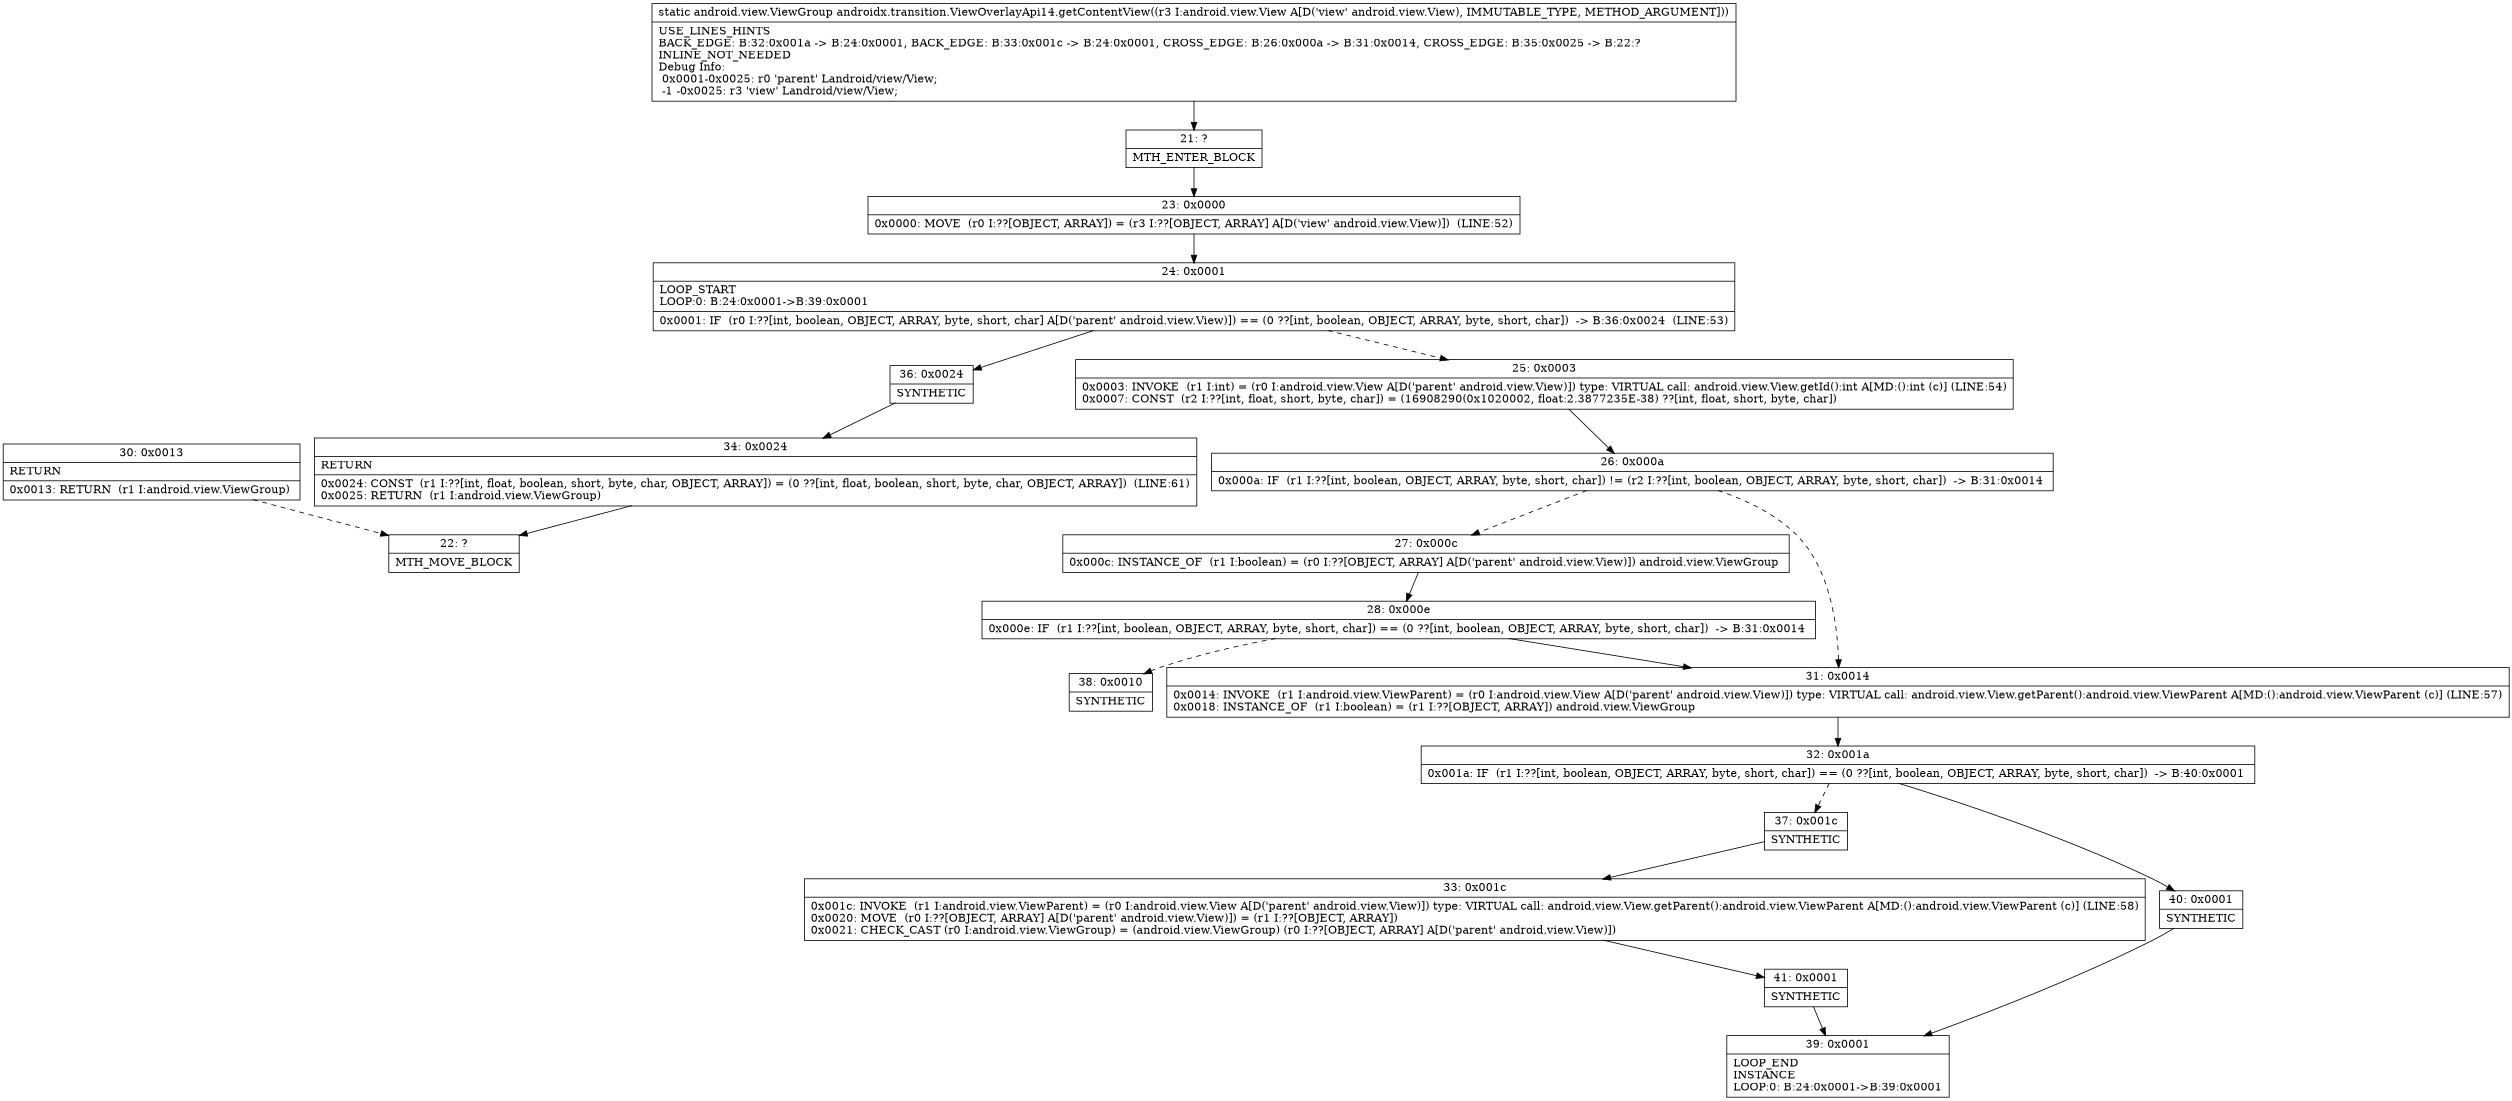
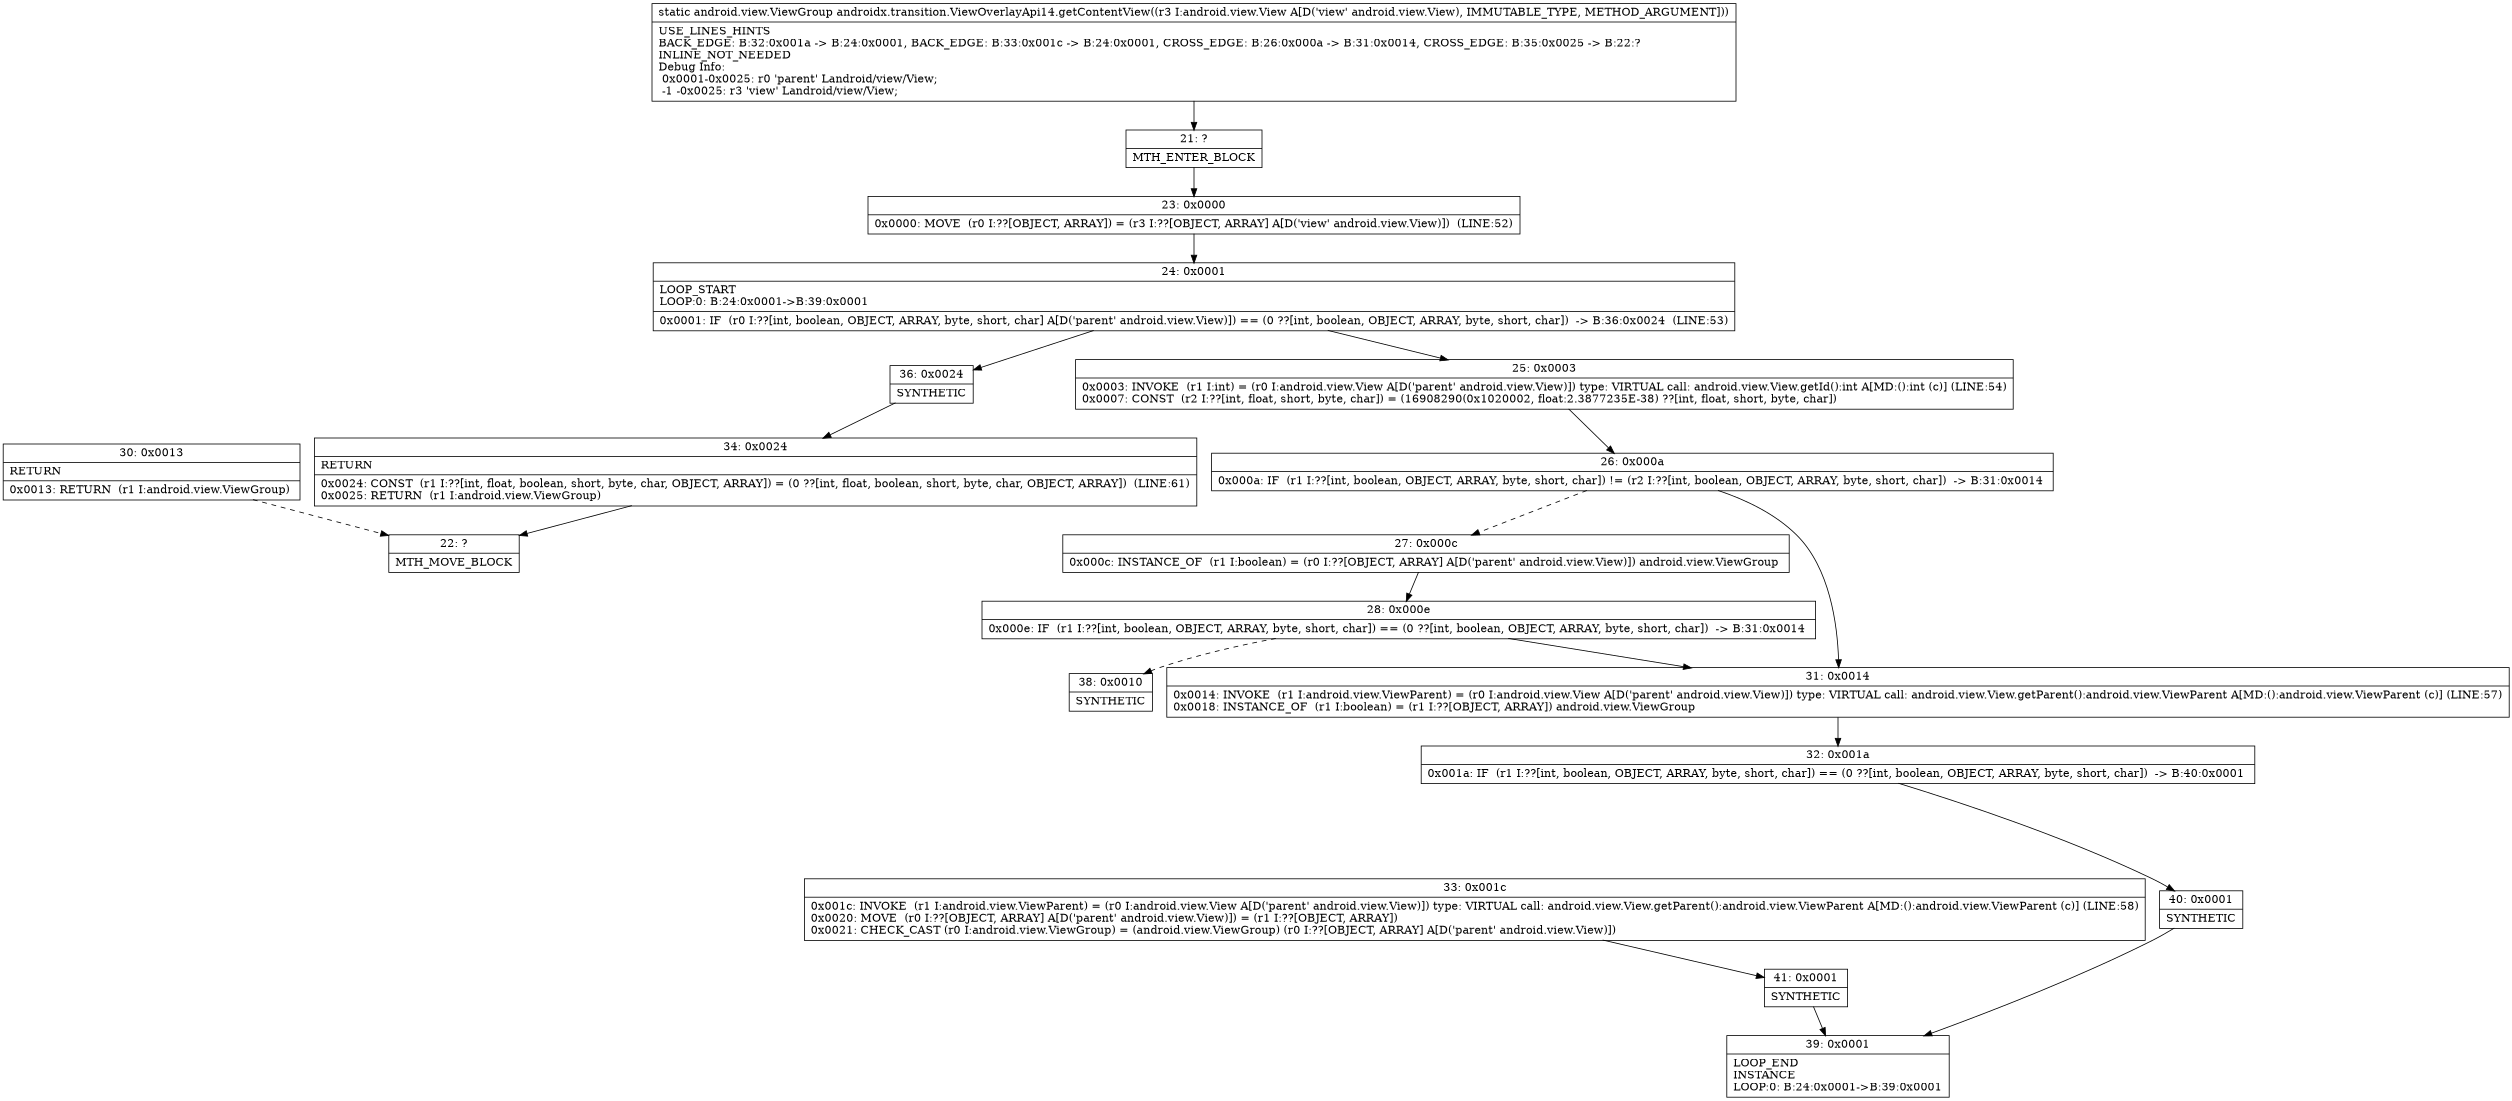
edge "24: 0x0001" -> "25: 0x0003": style dashed -> solid
edge "26: 0x000a" -> "31: 0x0014": style dashed -> solid
node "37: 0x001c": removed
